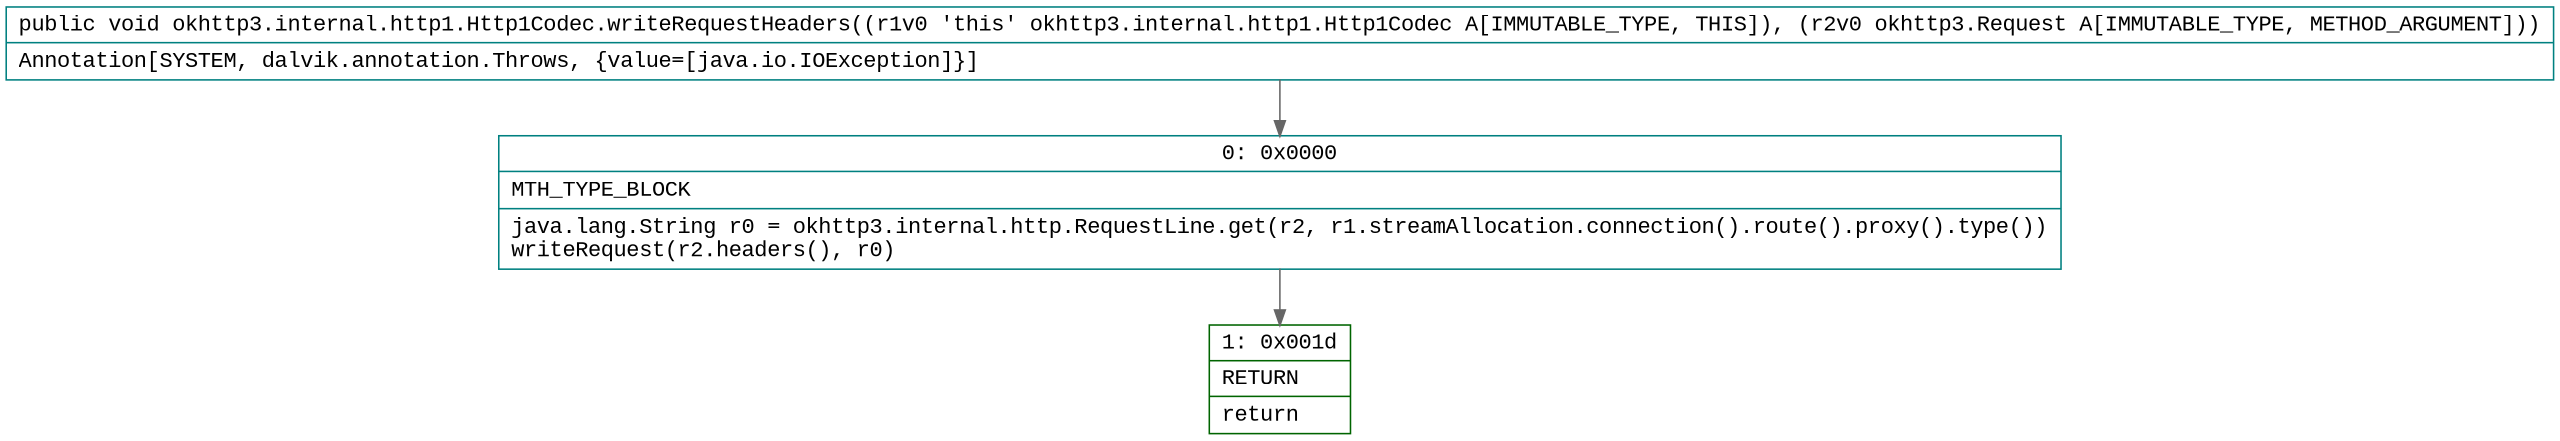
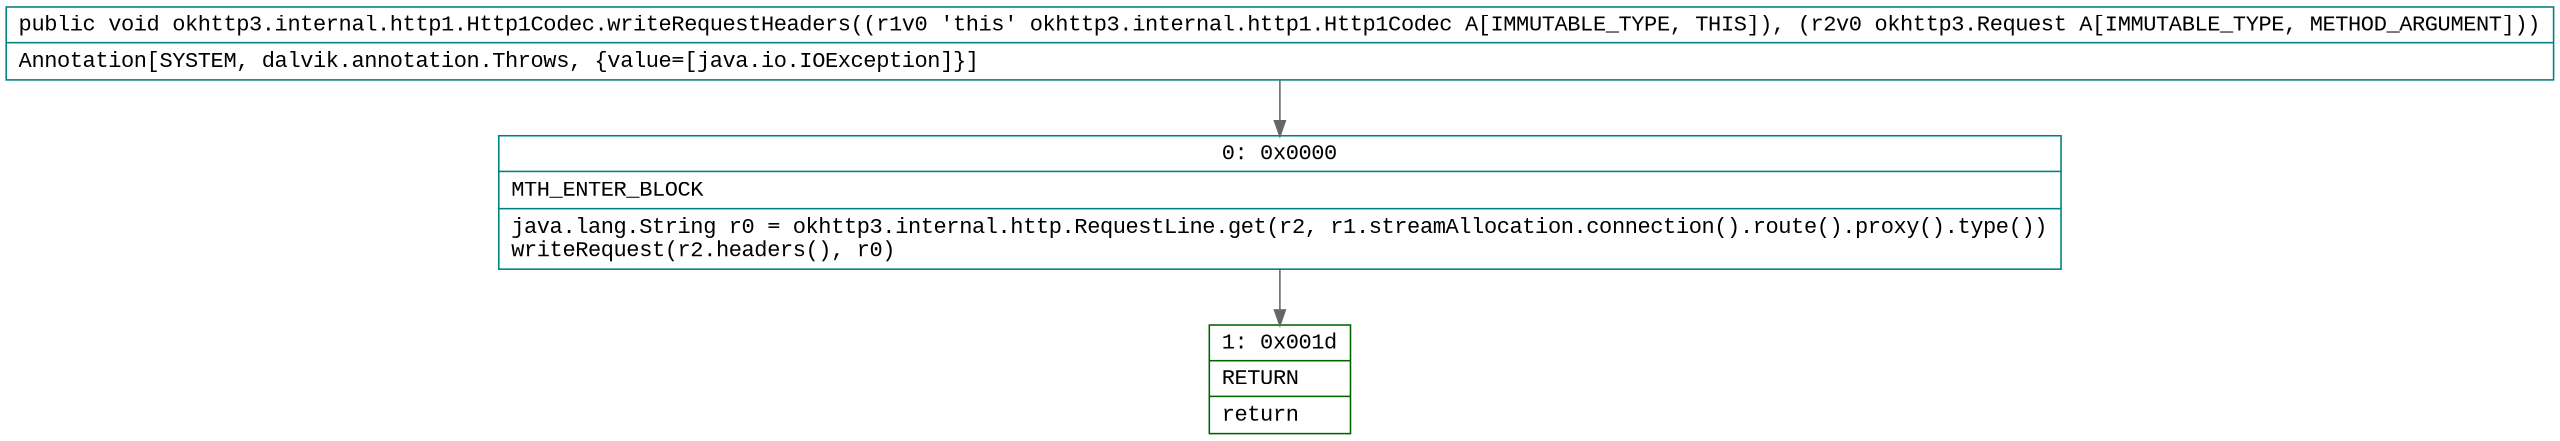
node "0: 0x0000": text "MTH_TYPE_BLOCK" -> "MTH_ENTER_BLOCK"
